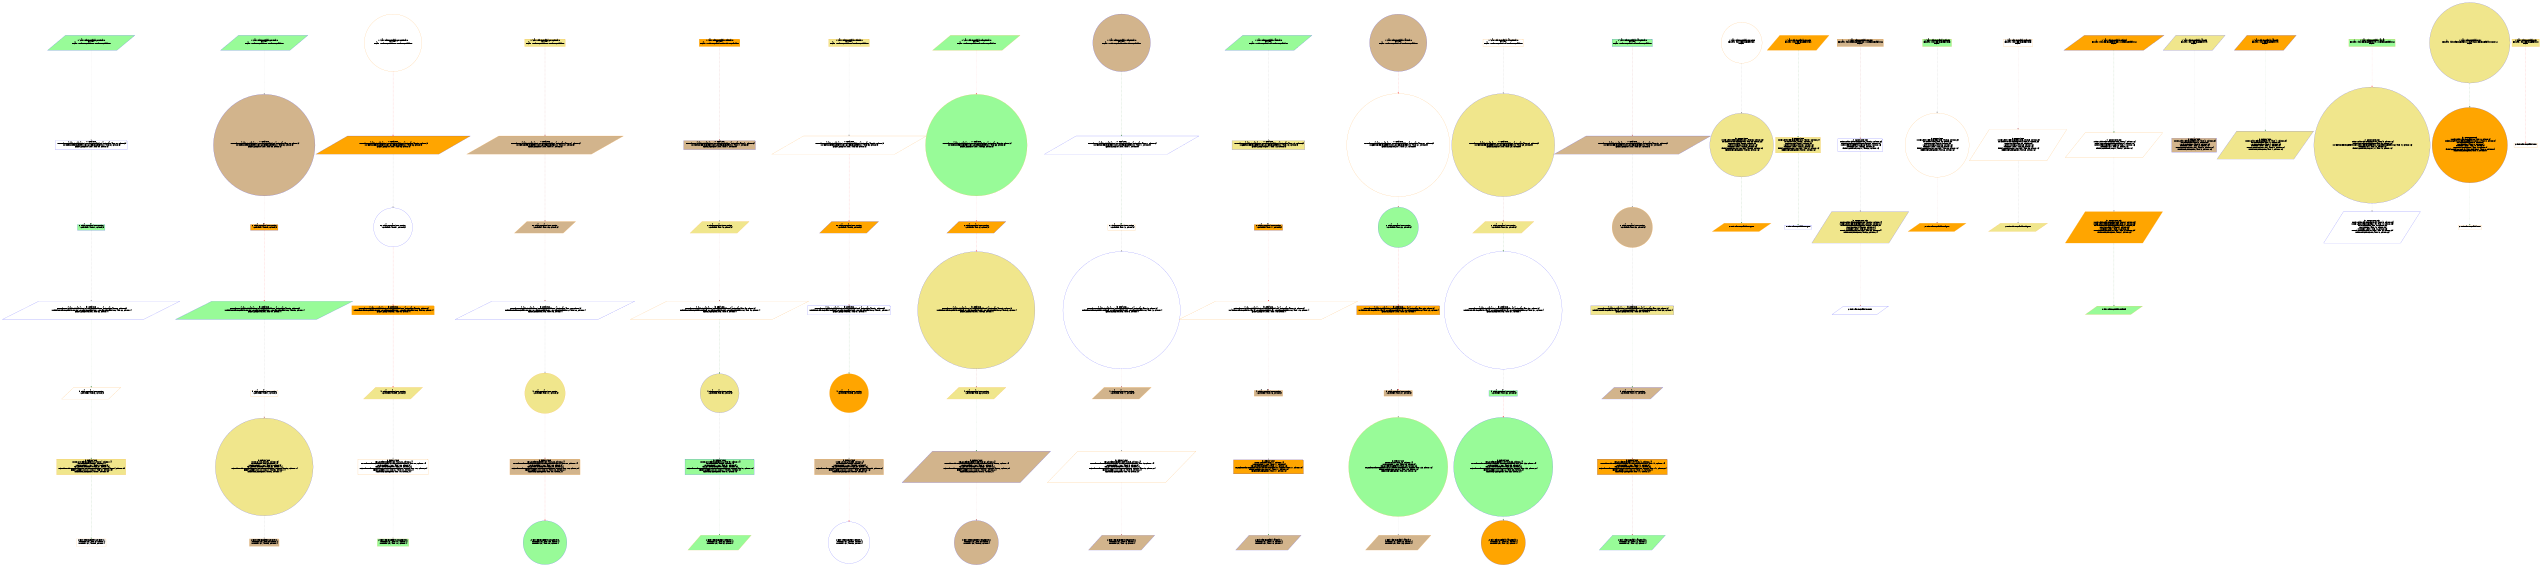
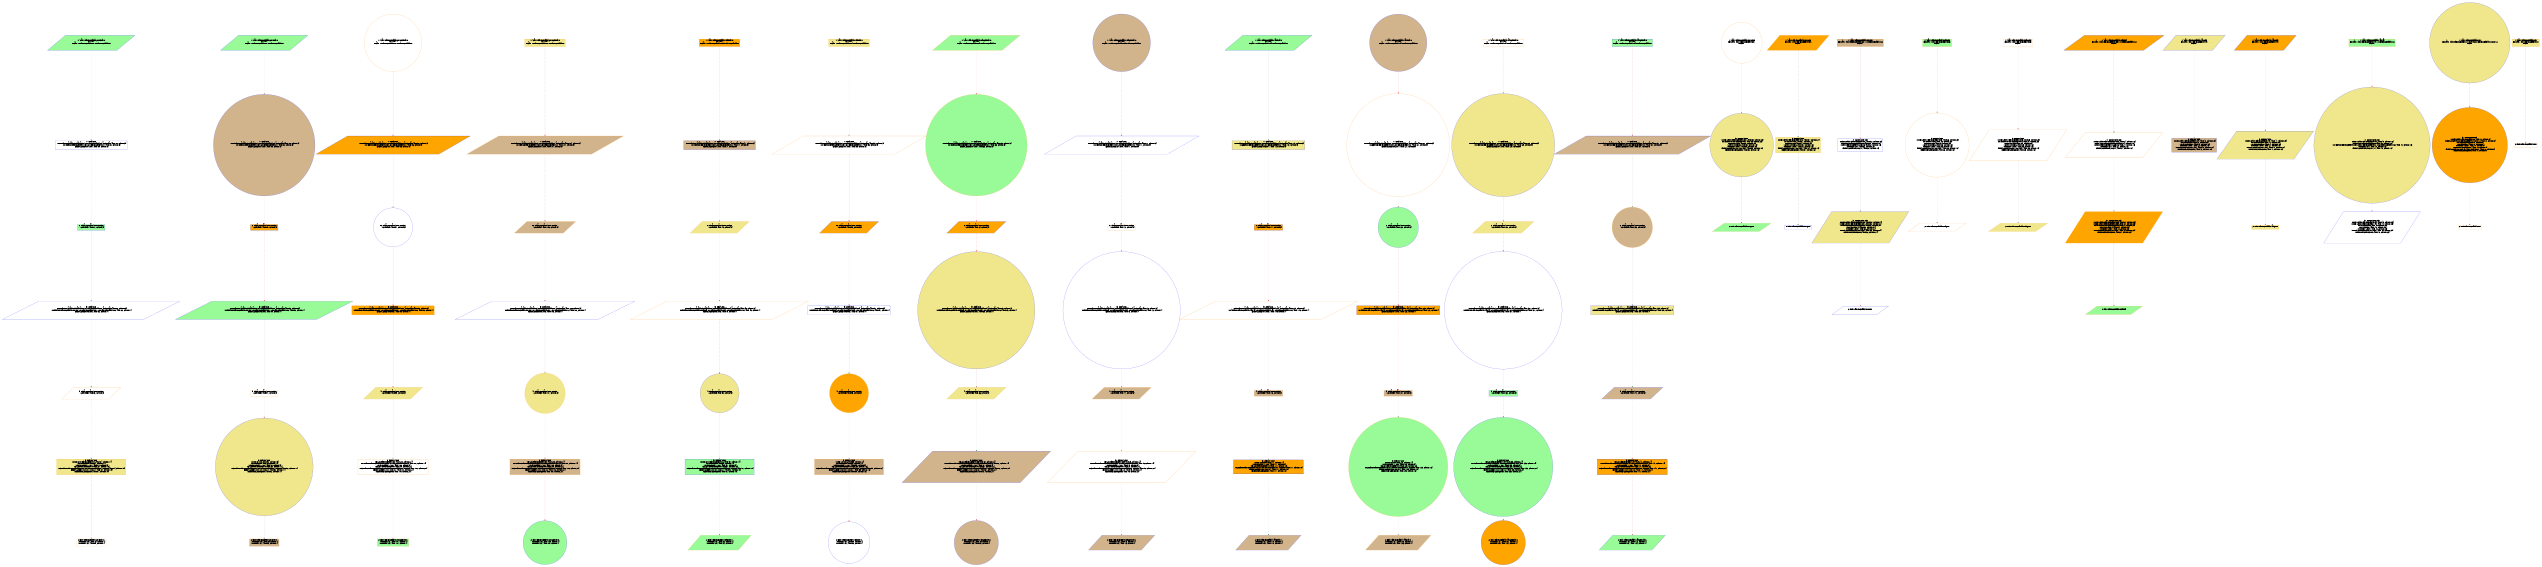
node "2: Exit reference_field::Ptr_getF": fillcolor orange -> palegreen
node "2: Exit reference_field::Ref_getI": fillcolor orange -> white
node "2: Exit reference_field::Val_getF": added
